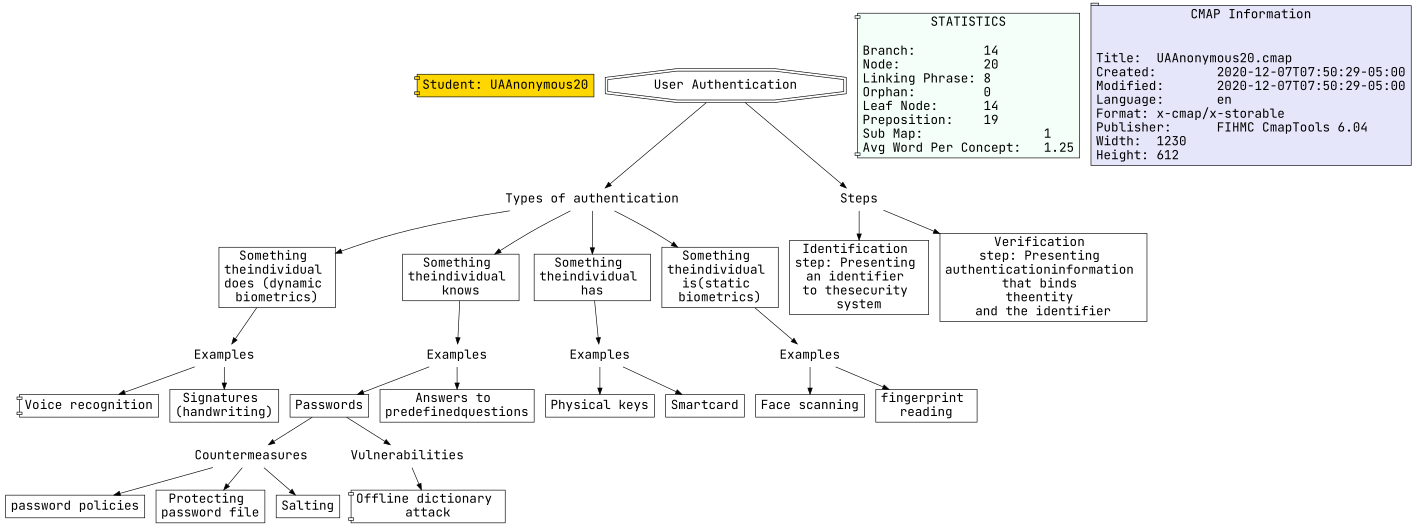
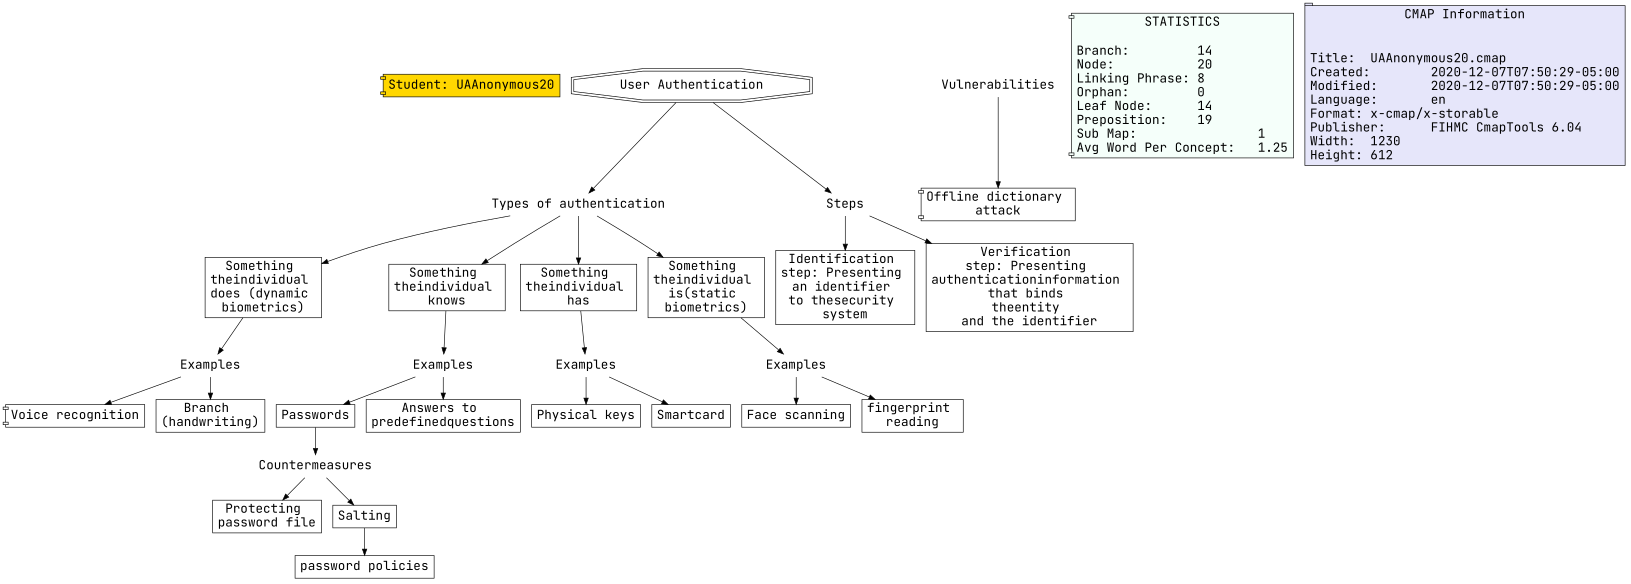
node "Signatures (handwriting)": label "Signatures (handwriting)" -> "Branch (handwriting)"
edge "Passwords" -> "Vulnerabilities": removed
edge "Countermeasures" -> "password policies": now "Salting" -> "password policies"
